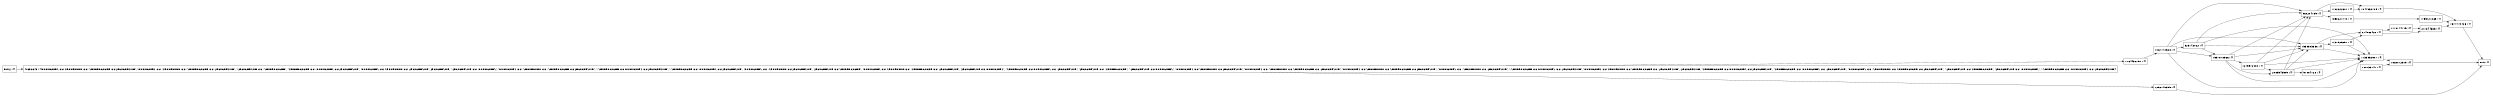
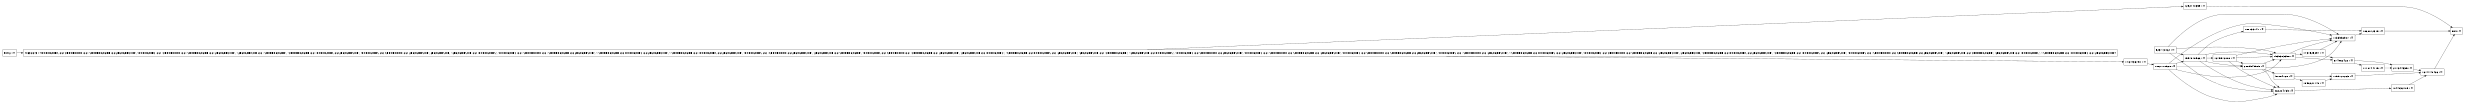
node "1102222601 - []": removed
edge "960204739 - []" -> "1858221740 - []": now "91084728 - []" -> "1858221740 - []"
edge "1067770528 - []" -> "523742022 - []": now "1067770528 - []" -> "2085545509 - []"
edge "91084728 - []" -> "1755721269 - []": added
edge "1557878566 - []" -> "1133952907 - []": now "1557878566 - []" -> "780133747 - []"
